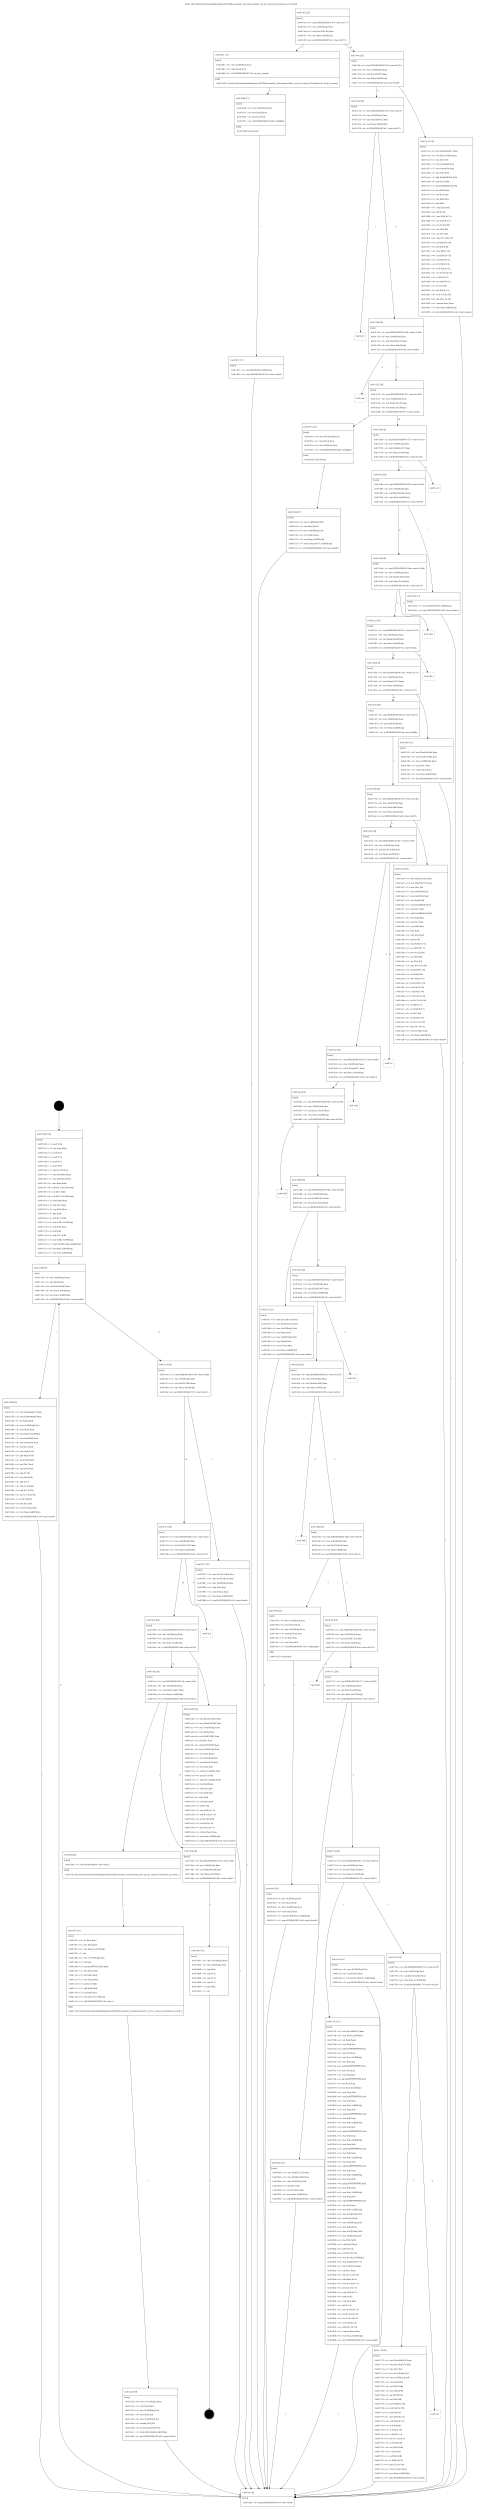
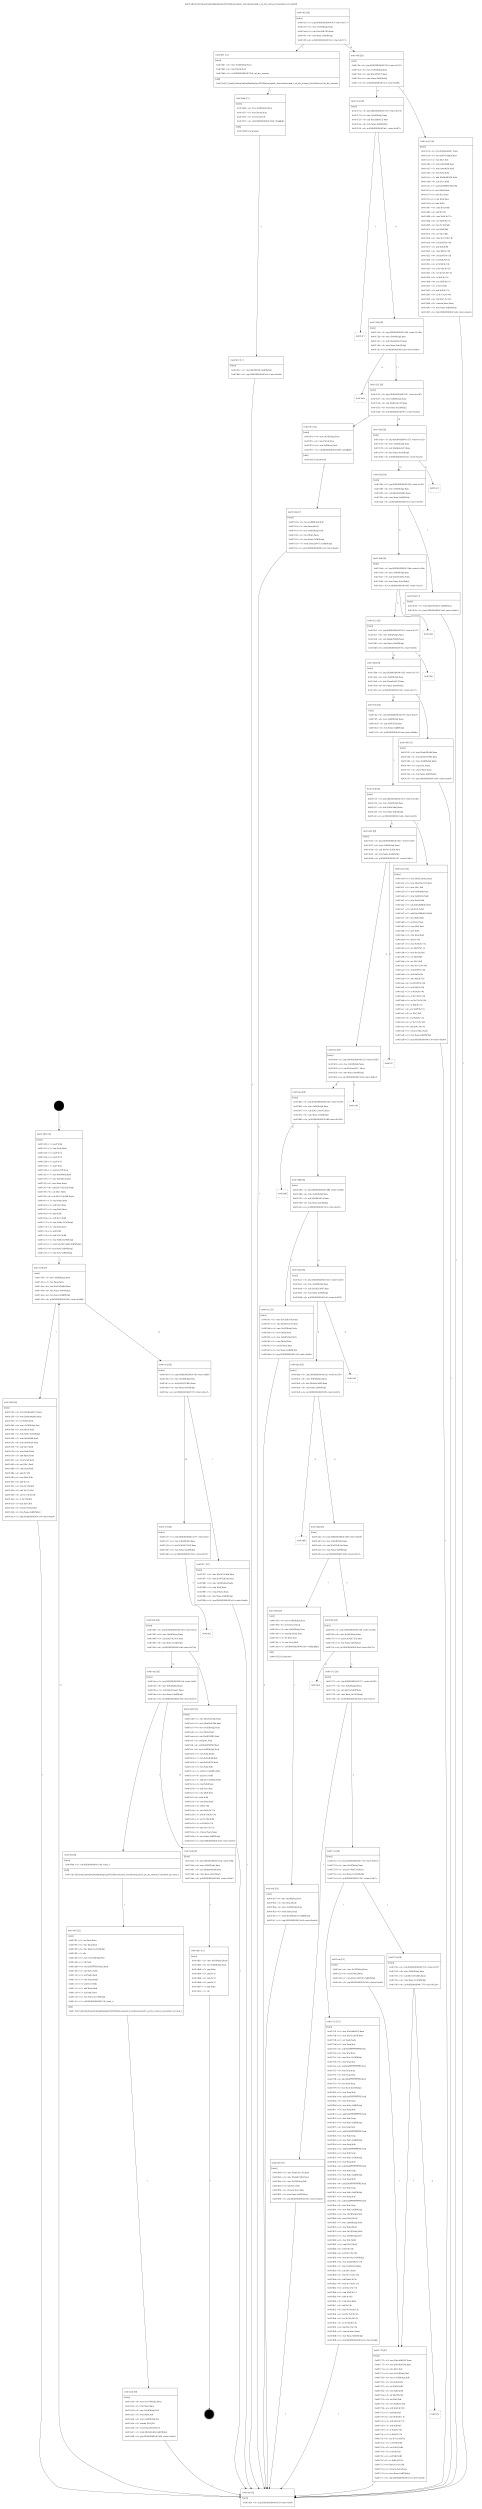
edge "0x401472 [28]" -> "0x40148e [28]": removed, label "16"
edge "0x401cae [22]" -> "0x401e34 [5]": now "0x401cae [22]" -> "0x401770 [97]"
